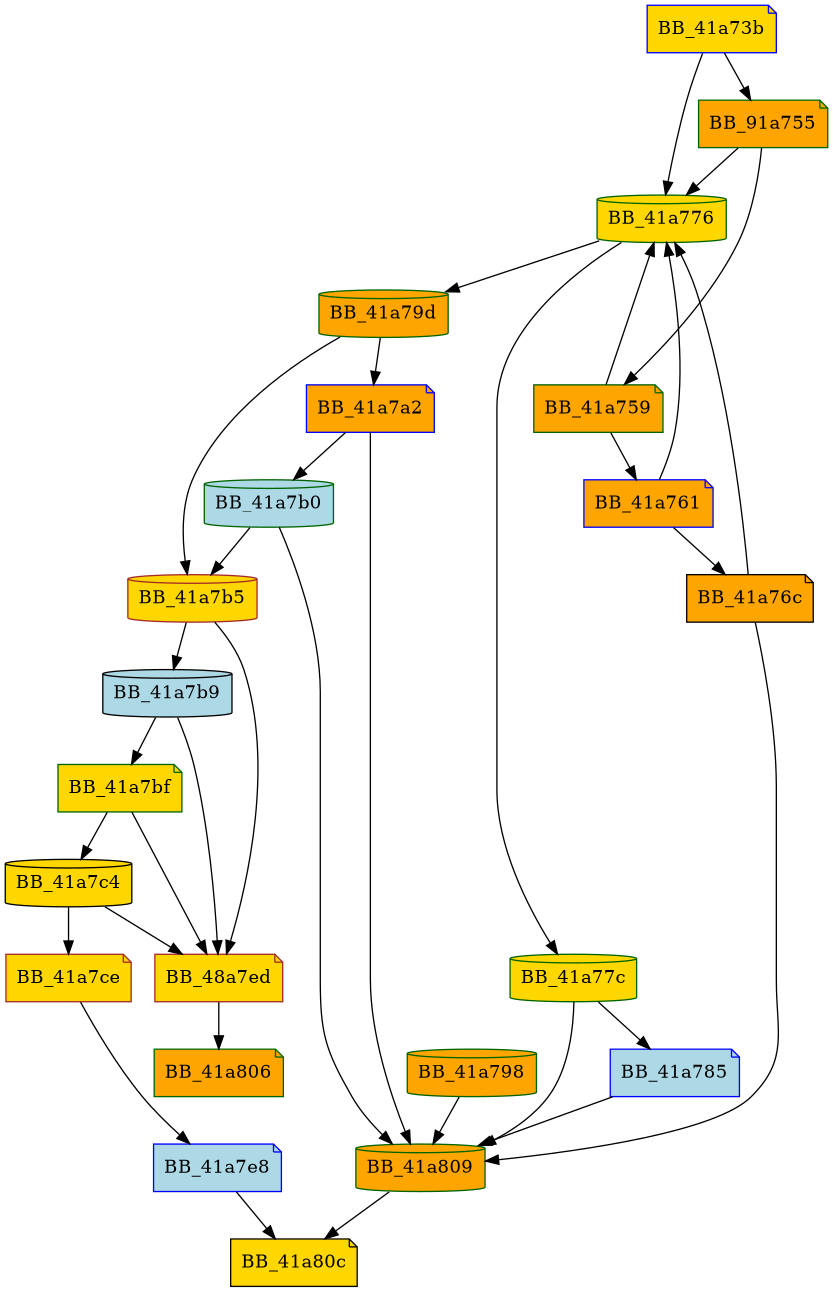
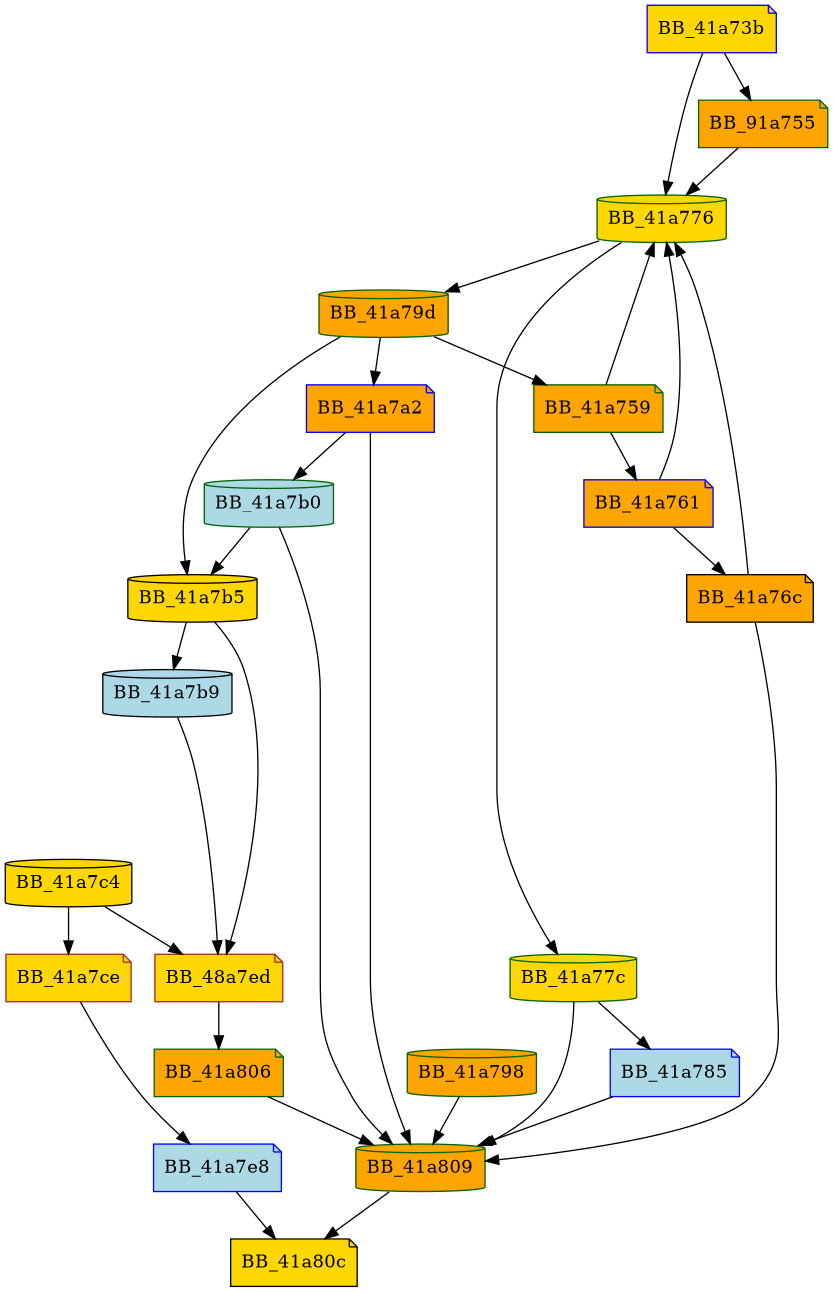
edge "BB_91a755" -> "BB_41a759": now "BB_41a79d" -> "BB_41a759"
node "BB_41a7b5": color brown -> black
node "BB_41a7bf": removed
edge "BB_41a806" -> "BB_41a809": added
